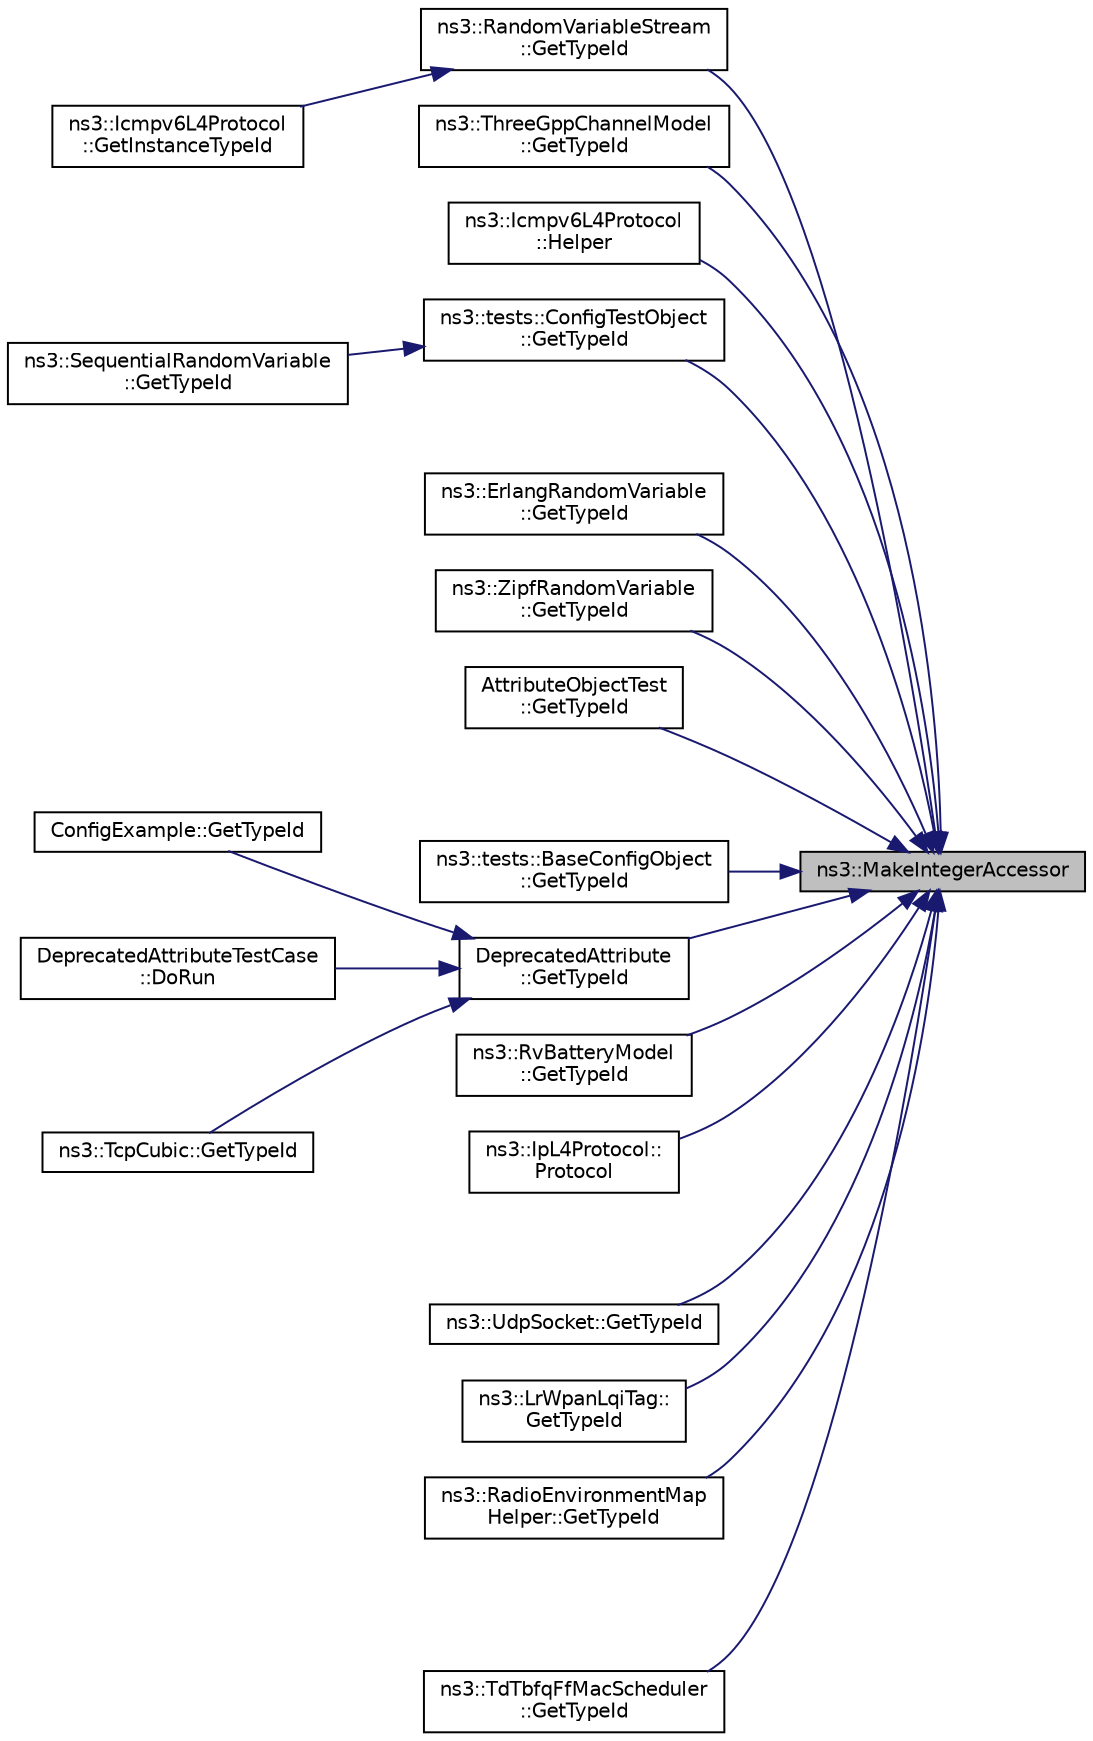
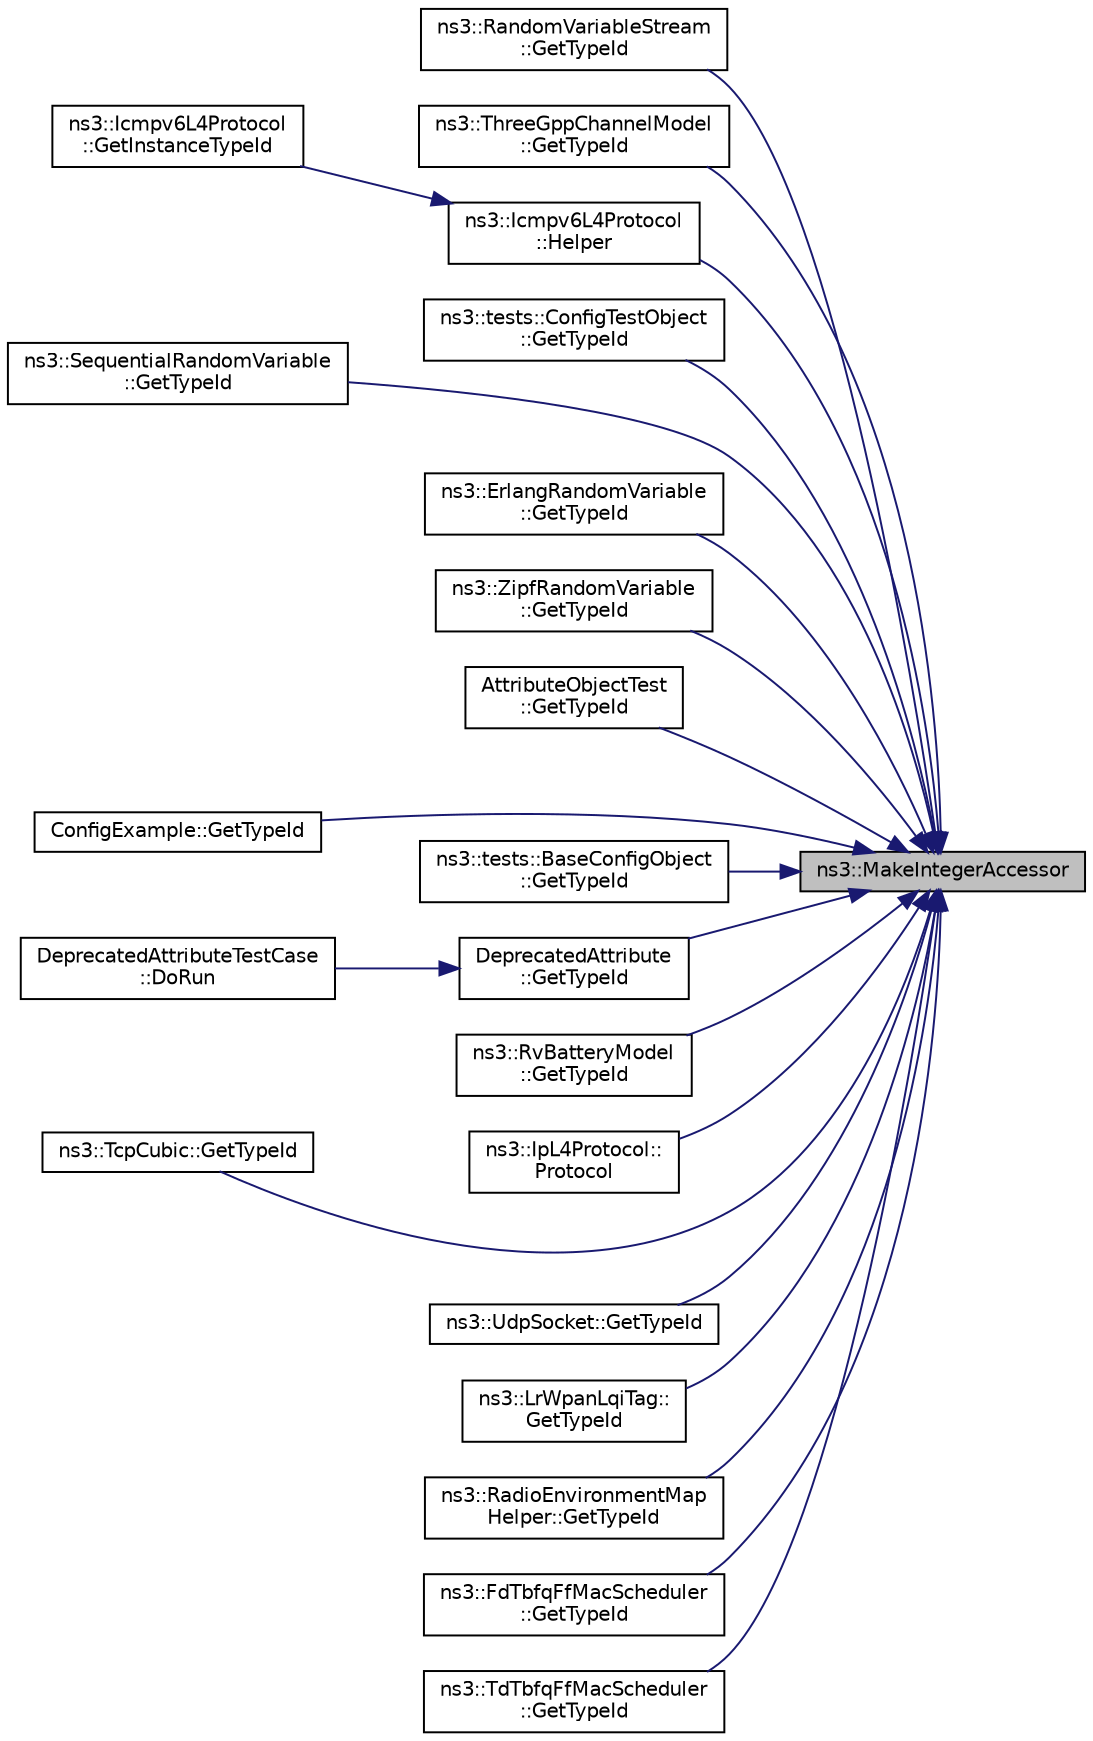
edge "ns3::Icmpv6L4Protocol ::GetInstanceTypeId" -> "ns3::RandomVariableStream ::GetTypeId": now "ns3::Icmpv6L4Protocol ::GetInstanceTypeId" -> "ns3::Icmpv6L4Protocol ::Helper"
edge "ns3::SequentialRandomVariable ::GetTypeId" -> "ns3::tests::ConfigTestObject ::GetTypeId": now "ns3::SequentialRandomVariable ::GetTypeId" -> "ns3::MakeIntegerAccessor"
edge "ConfigExample::GetTypeId" -> "DeprecatedAttribute ::GetTypeId": now "ConfigExample::GetTypeId" -> "ns3::MakeIntegerAccessor"
edge "ns3::TcpCubic::GetTypeId" -> "DeprecatedAttribute ::GetTypeId": now "ns3::TcpCubic::GetTypeId" -> "ns3::MakeIntegerAccessor"
node "ns3::FdTbfqFfMacScheduler ::GetTypeId": added
